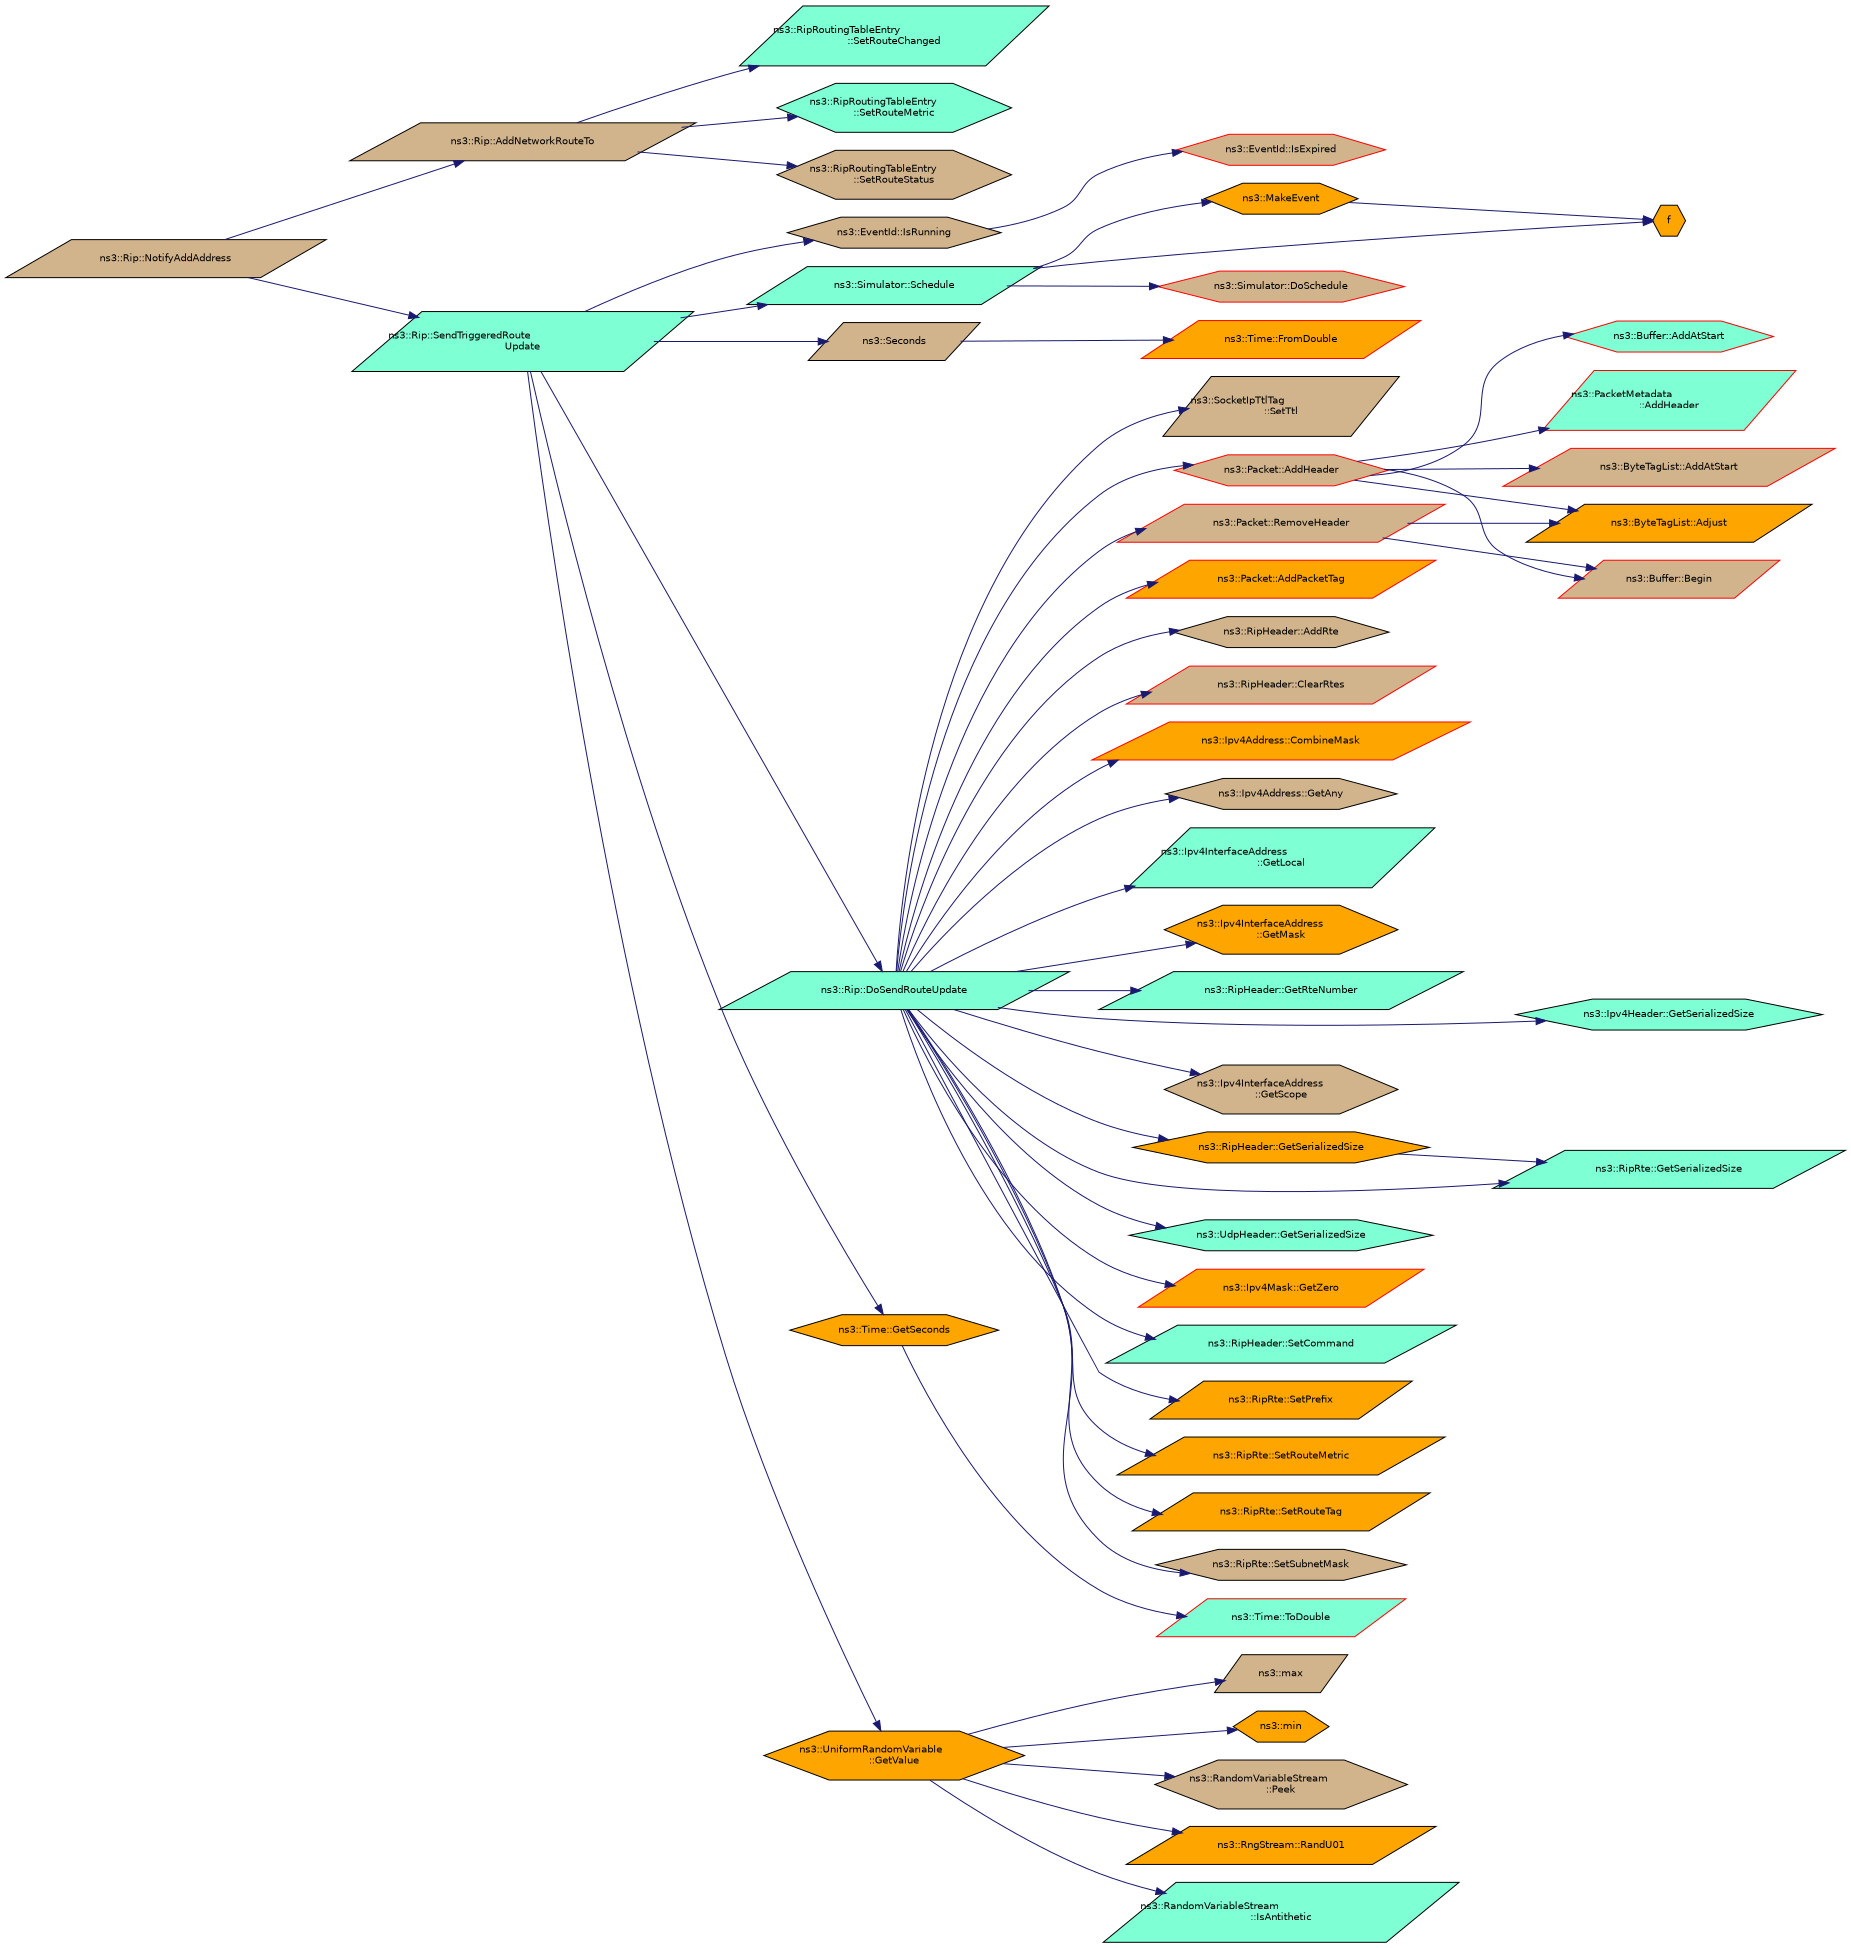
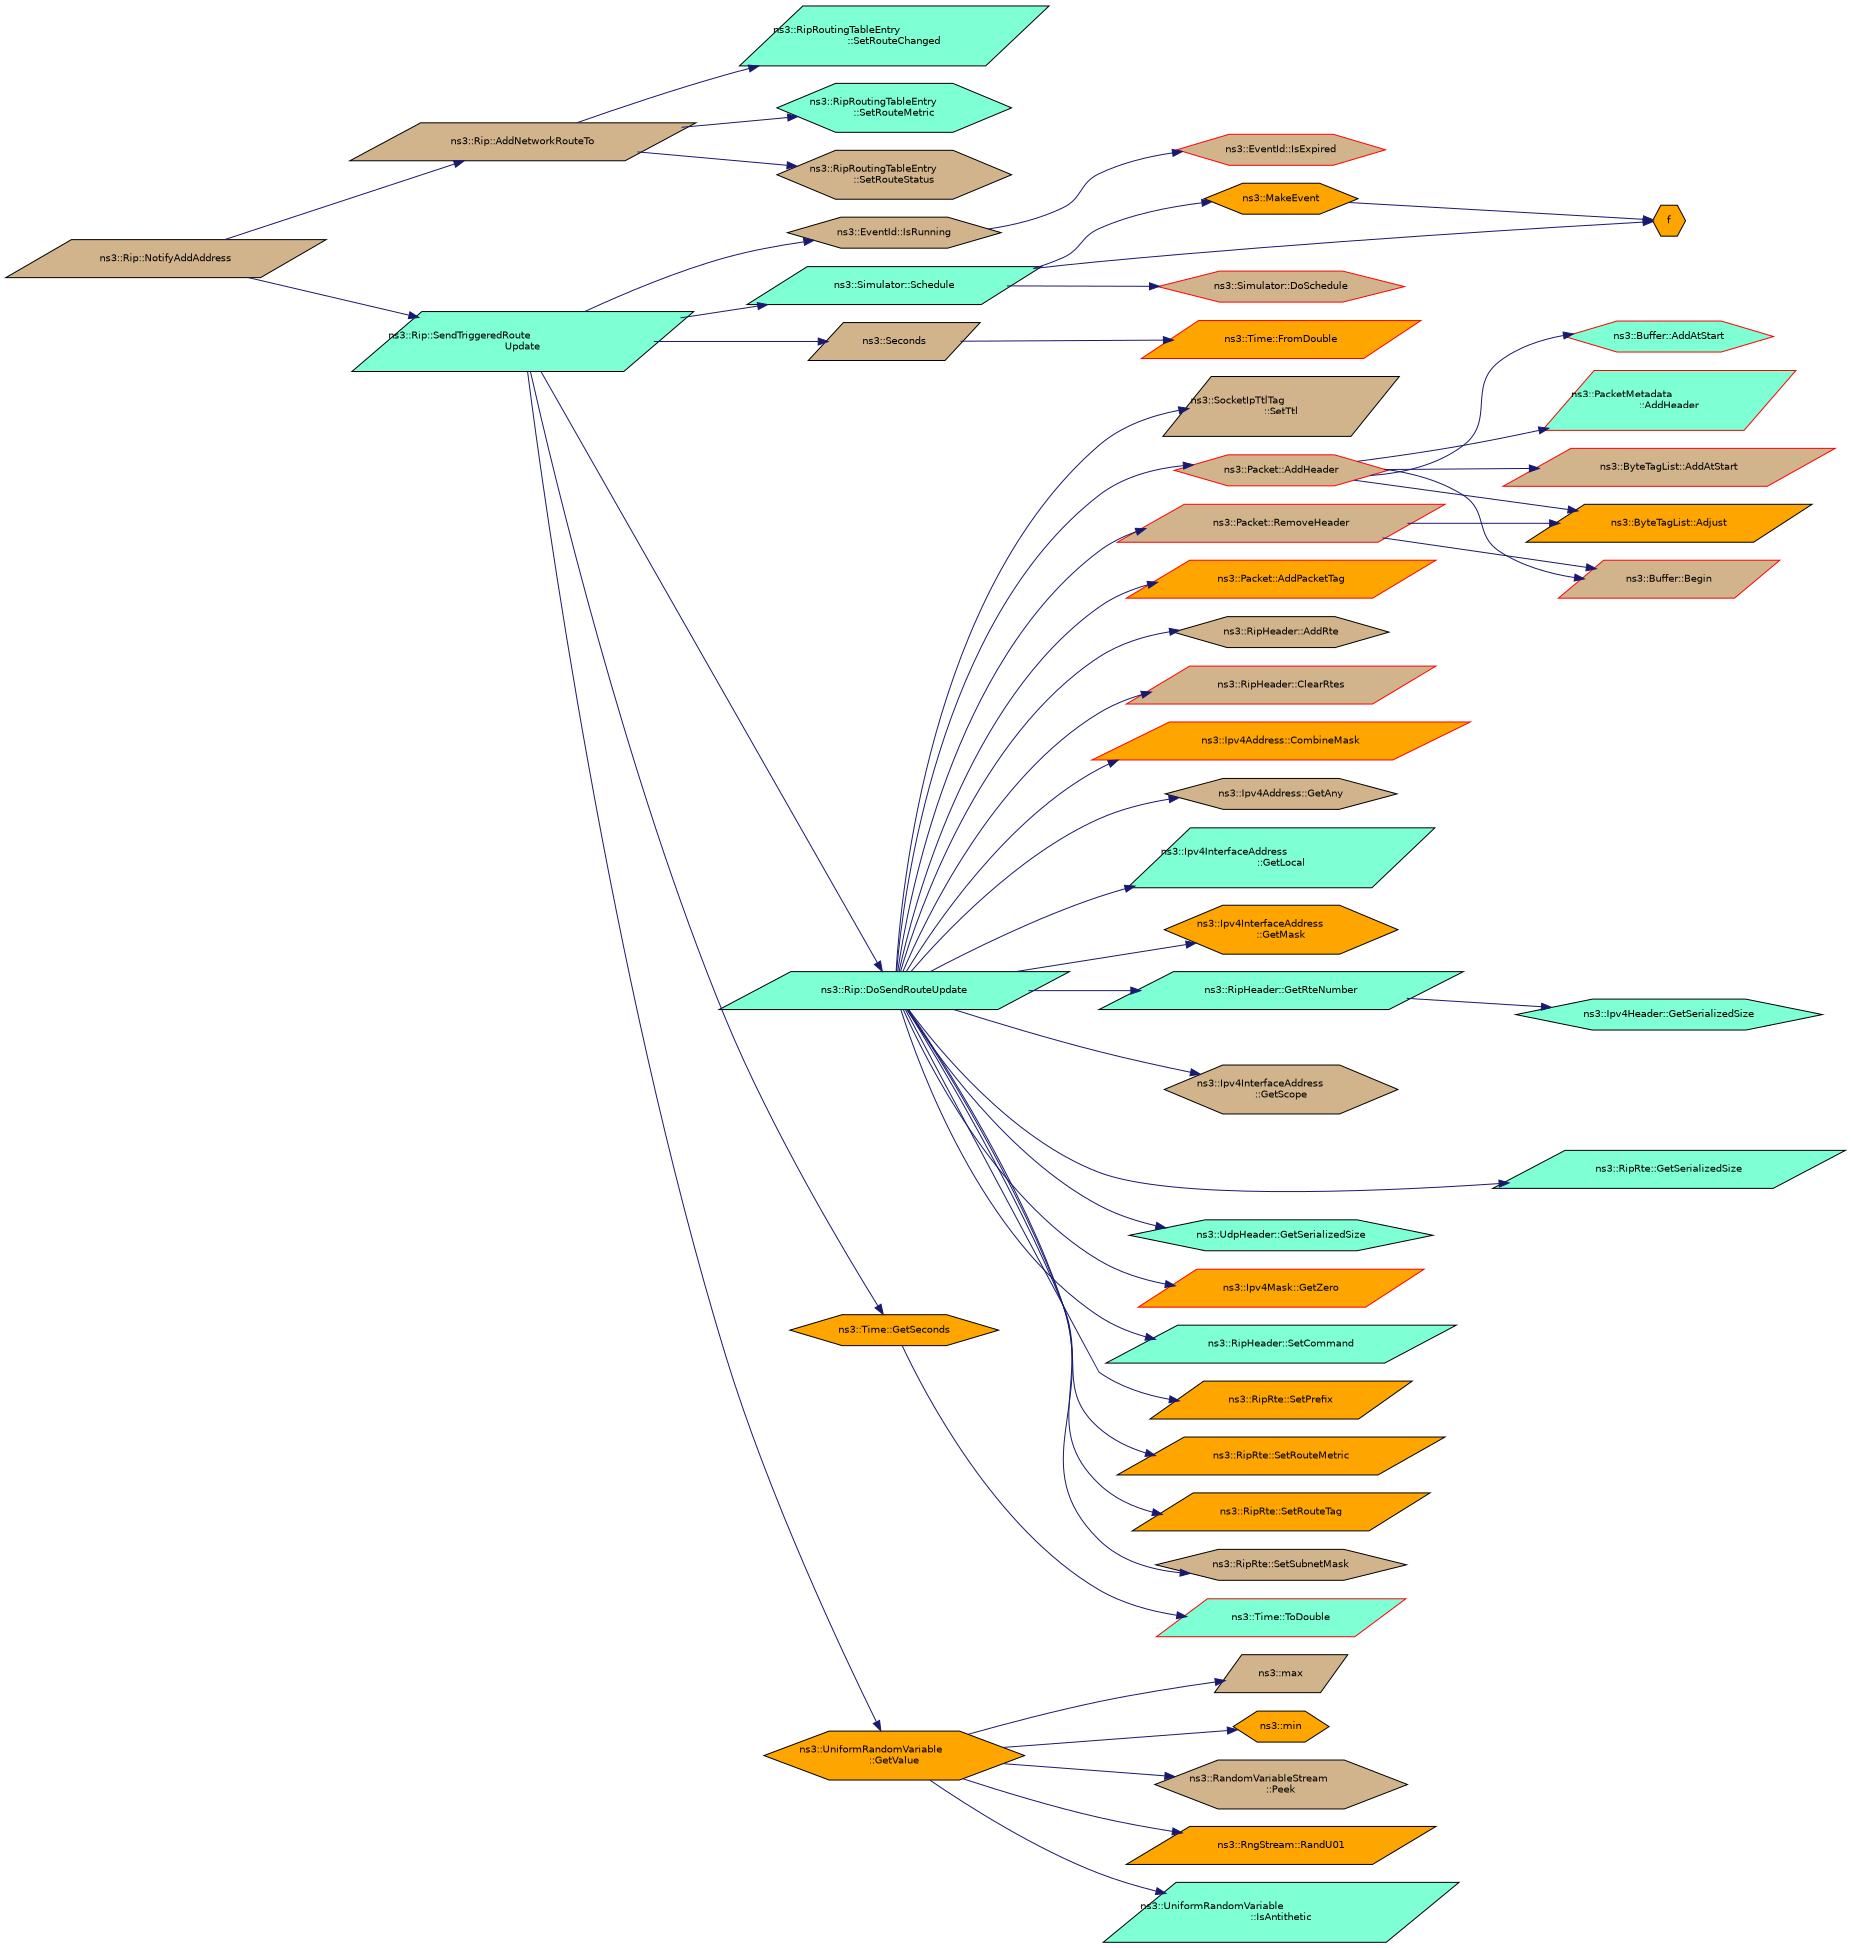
edge "ns3::Rip::DoSendRouteUpdate" -> "ns3::Ipv4Header::GetSerializedSize": now "ns3::RipHeader::GetRteNumber" -> "ns3::Ipv4Header::GetSerializedSize"
node "ns3::RipHeader::GetSerializedSize": removed
node "ns3::RandomVariableStream ::IsAntithetic": label "ns3::RandomVariableStream ::IsAntithetic" -> "ns3::UniformRandomVariable ::IsAntithetic"
